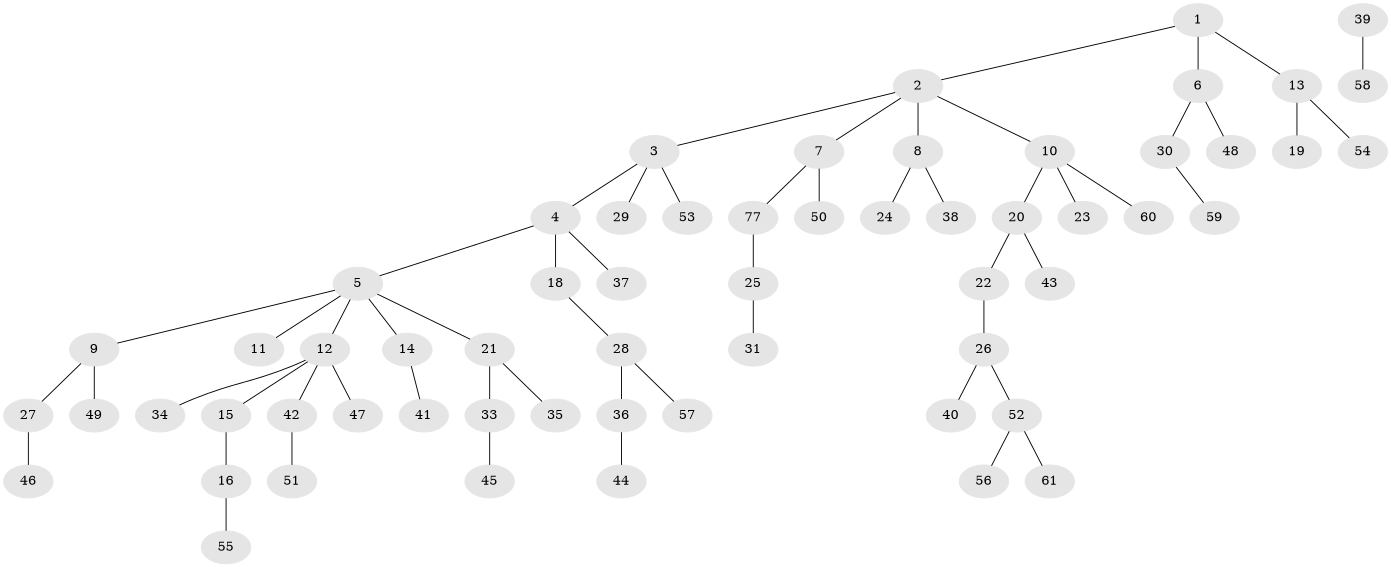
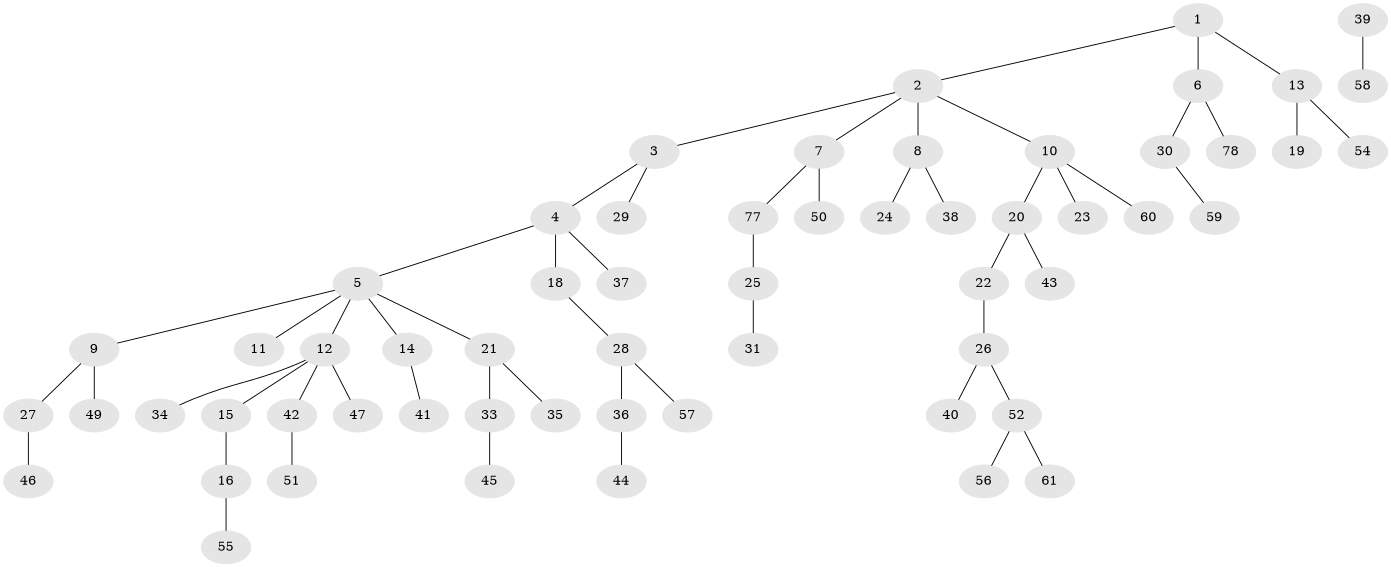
node "48": label "48" -> "78"
node "53": removed
